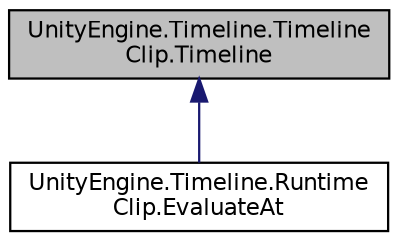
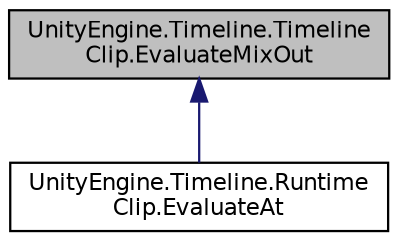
node "UnityEngine.Timeline.Timeline Clip.Timeline": label "UnityEngine.Timeline.Timeline Clip.Timeline" -> "UnityEngine.Timeline.Timeline Clip.EvaluateMixOut"
